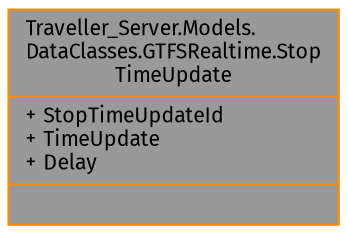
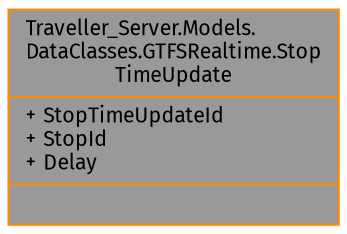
node "Traveller_Server.Models.": text "+ TimeUpdate" -> "+ StopId"
